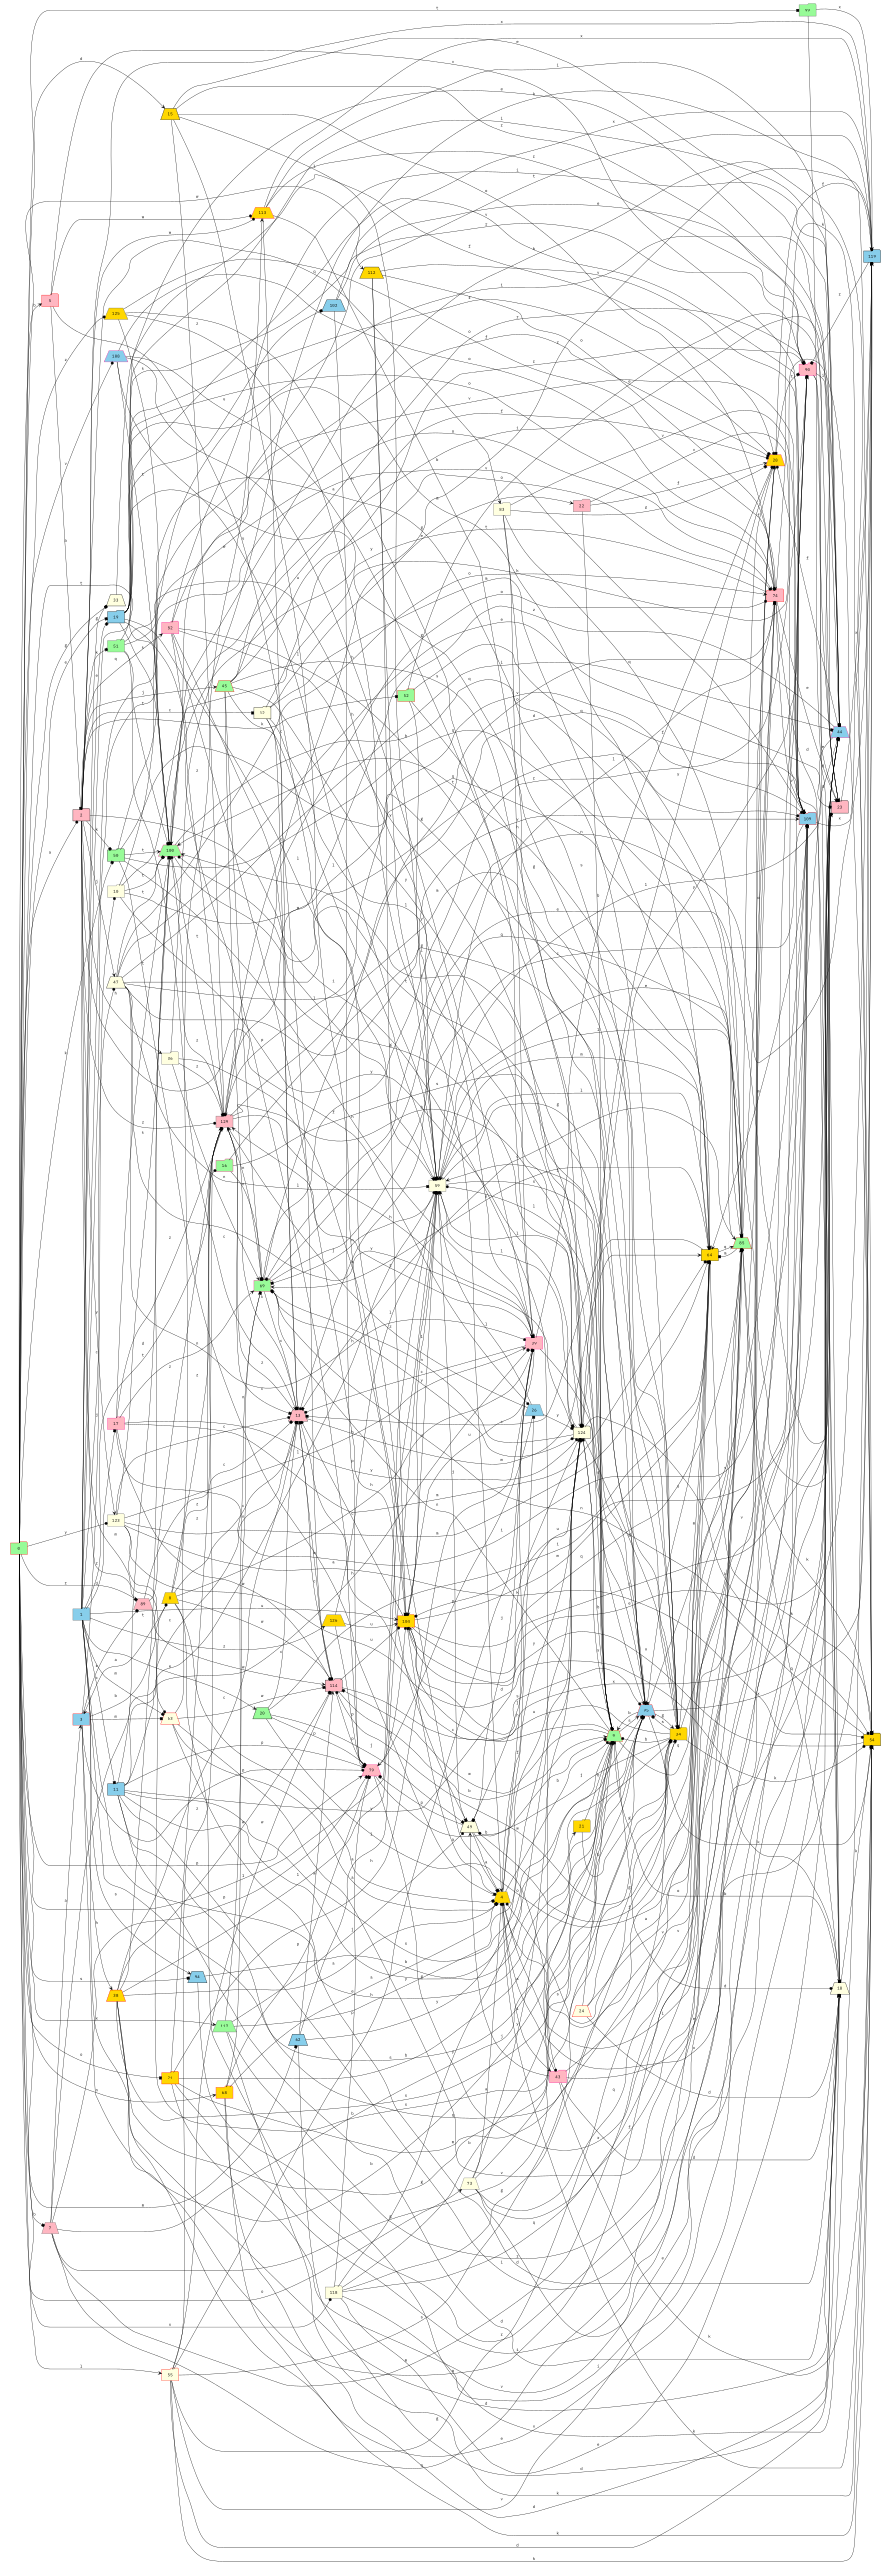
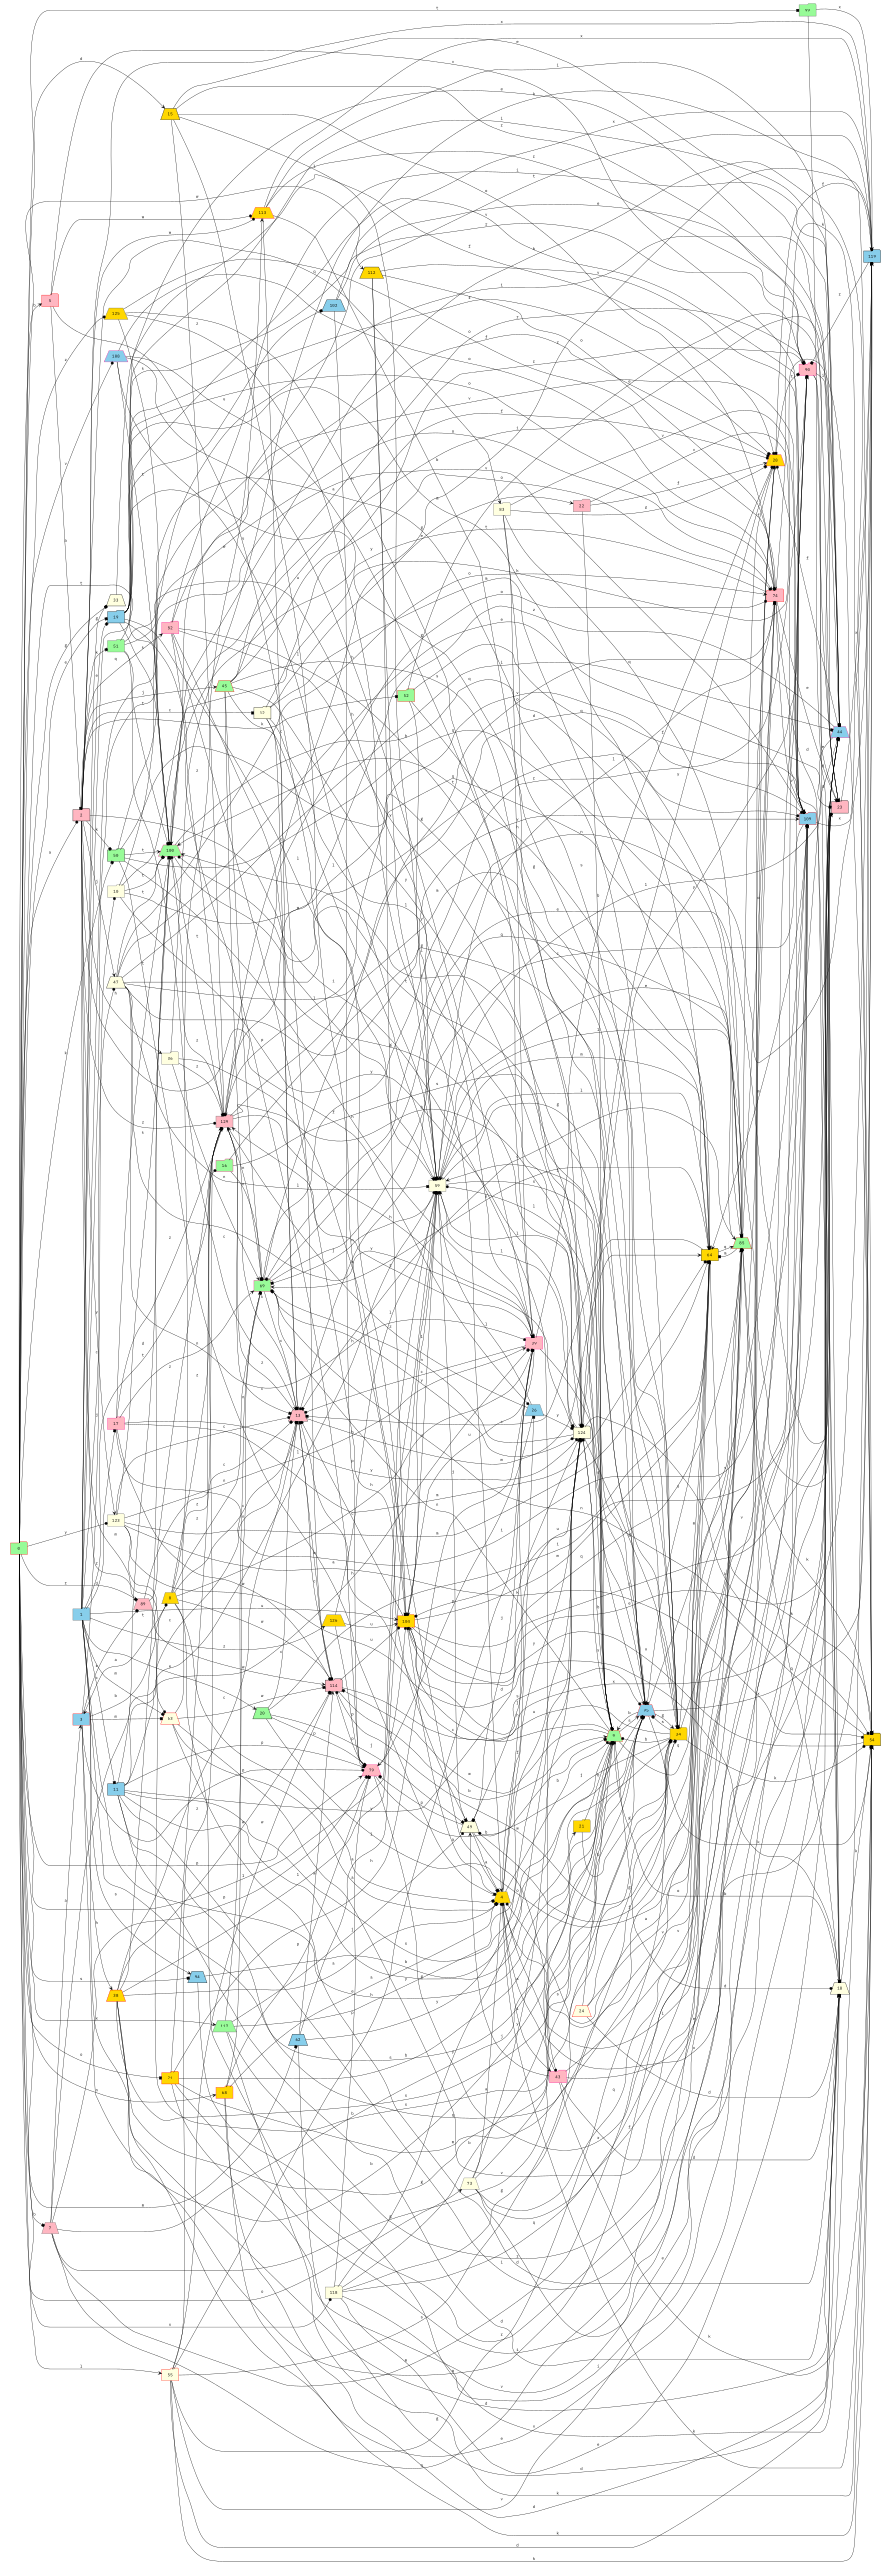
edge "8" -> "69": added, label "n"
